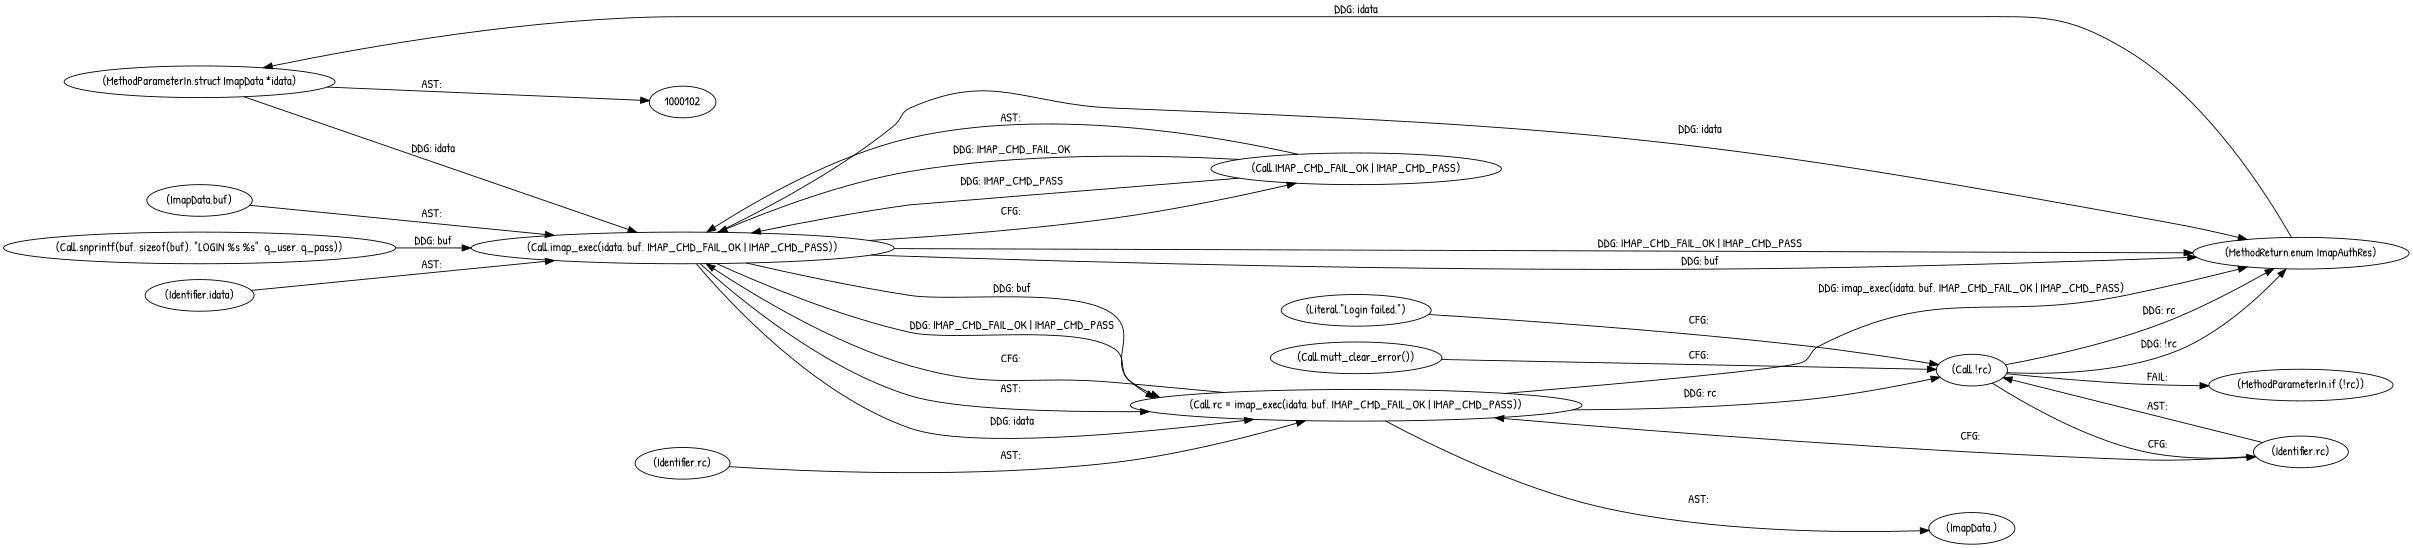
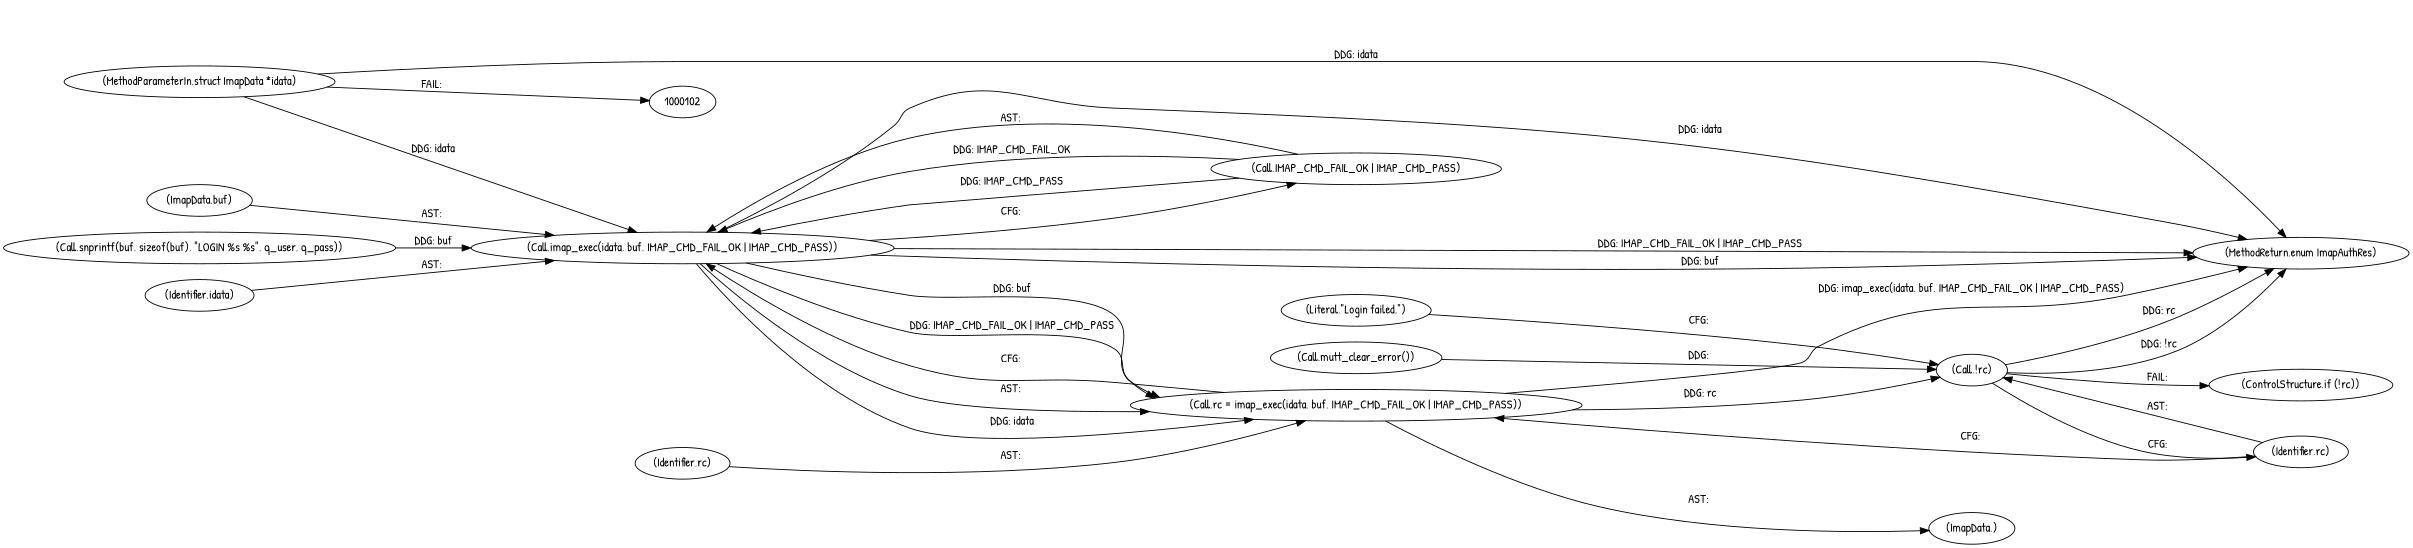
edge "(MethodReturn,enum ImapAuthRes)" -> "(MethodParameterIn,struct ImapData *idata)": reversed
edge "(MethodParameterIn,struct ImapData *idata)" -> "1000102": label "AST: " -> "FAIL: "
edge "(Call,mutt_clear_error())" -> "(Call,!rc)": label "CFG: " -> "DDG: "
node "(MethodParameterIn,if (!rc))": label "(MethodParameterIn,if (!rc))" -> "(ControlStructure,if (!rc))"
